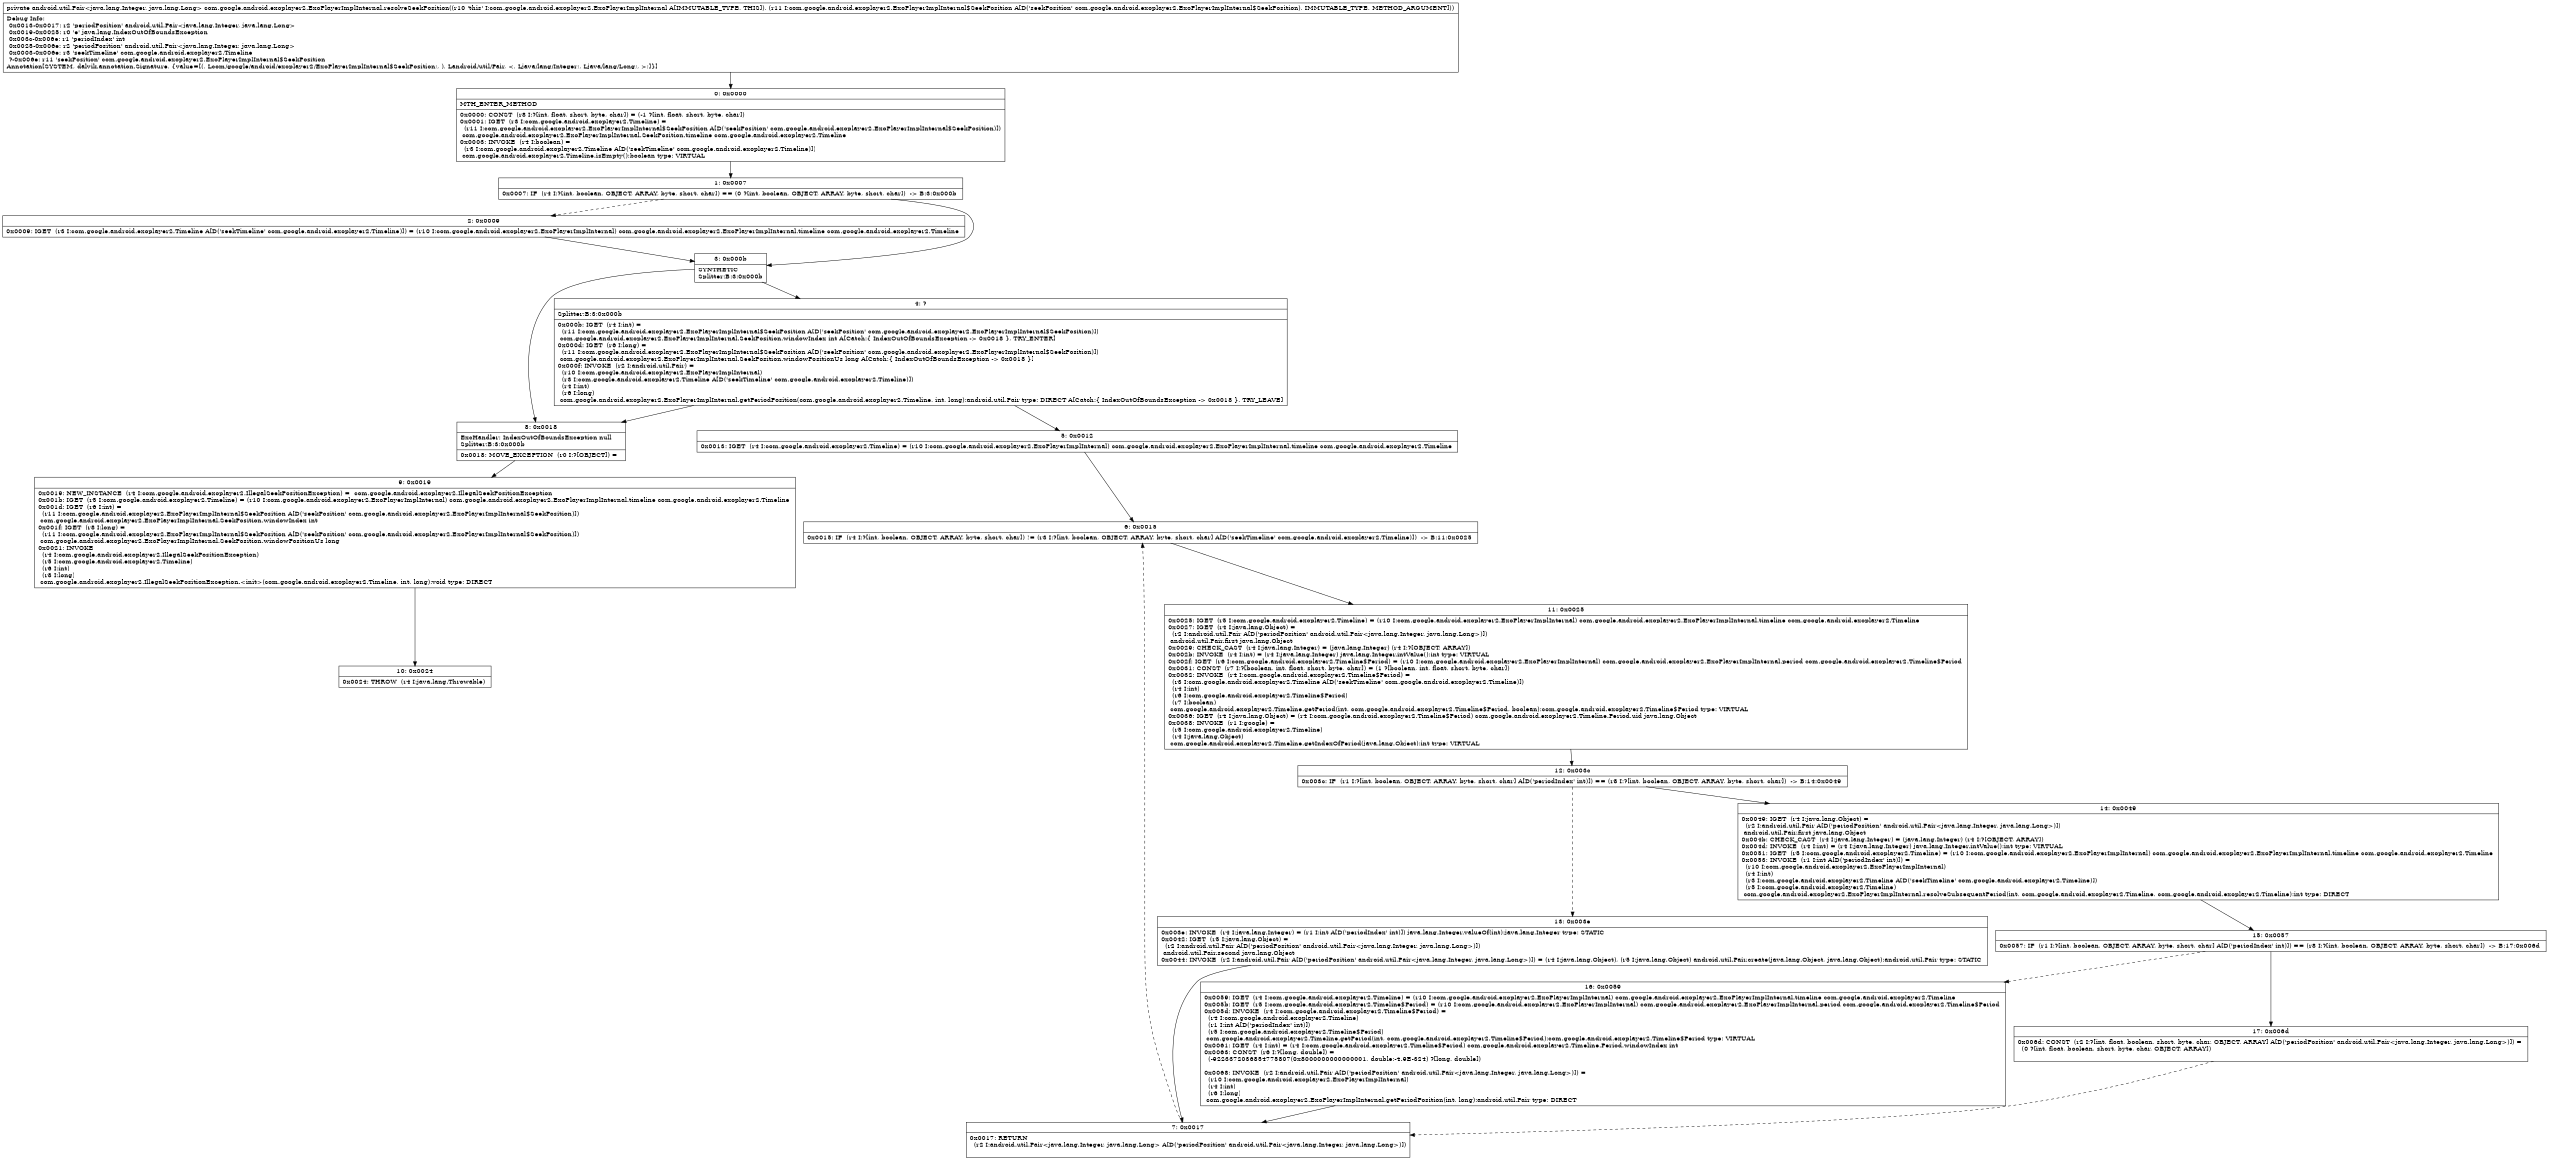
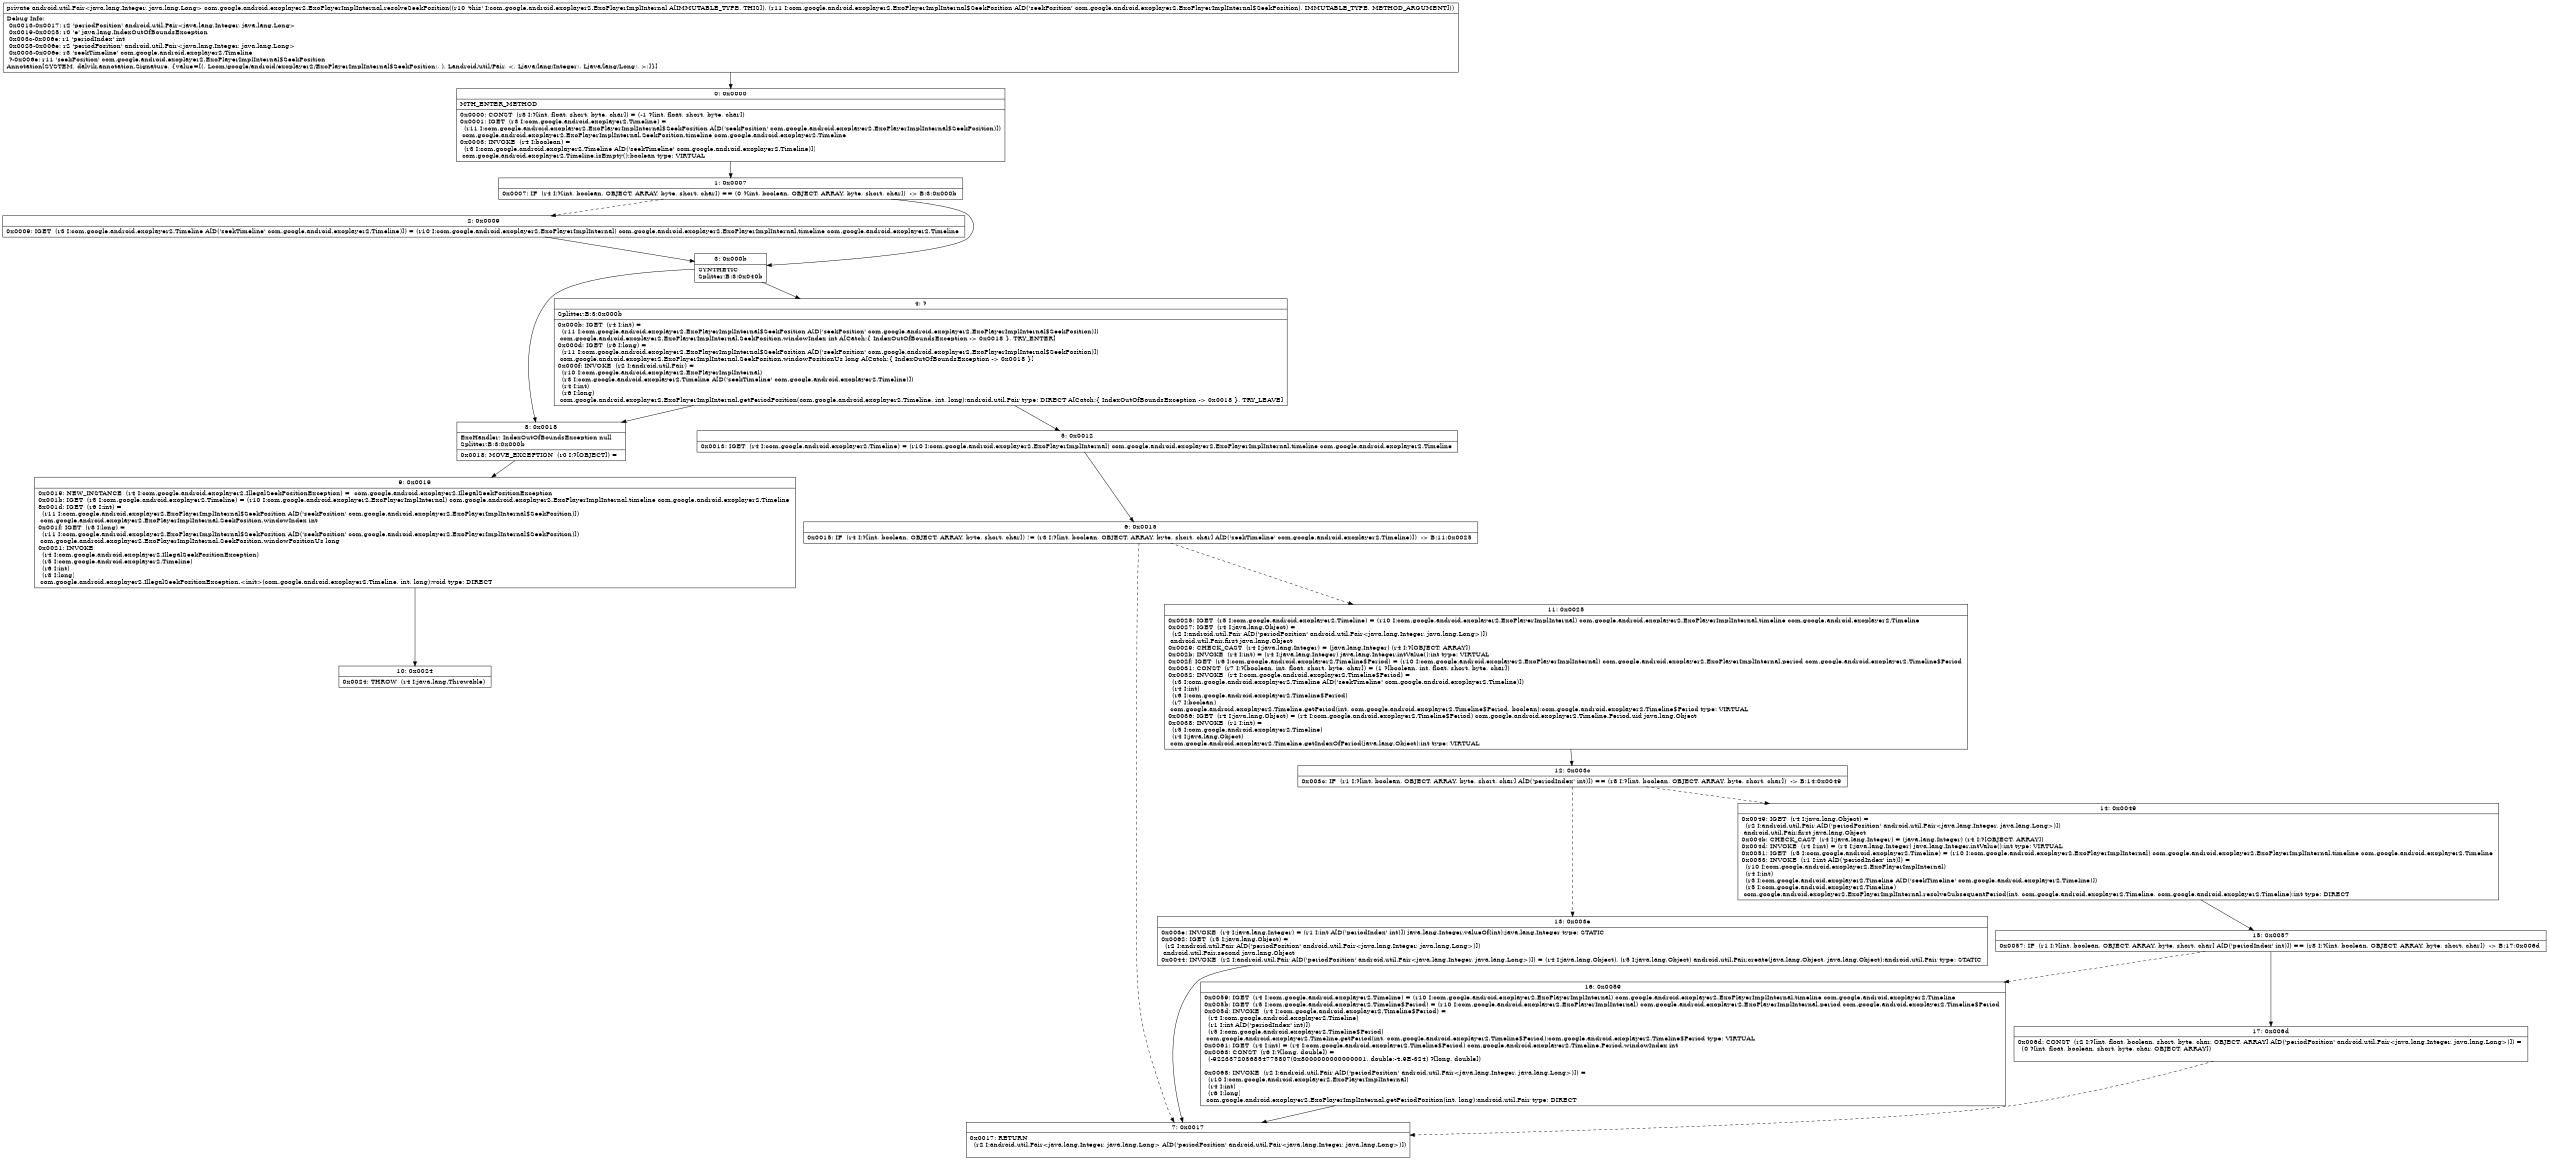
node "3: 0x000b": text "Splitter:B:3:0x000b" -> "Splitter:B:3:0x040b"
node "9: 0x0019": text "0x001d: IGET  (r6 I:int) =" -> "8x001d: IGET  (r6 I:int) ="
edge "6: 0x0015" -> "11: 0x0025": style solid -> dashed
node "11: 0x0025": text "0x0038: INVOKE  (r1 I:google) =" -> "0x0038: INVOKE  (r1 I:int) ="
edge "12: 0x003c" -> "14: 0x0049": style solid -> dashed
edge "7: 0x0017" -> "6: 0x0015": reversed
node "13: 0x003e": text "0x0042: IGET  (r5 I:java.lang.Object) =" -> "0x0062: IGET  (r5 I:java.lang.Object) ="
